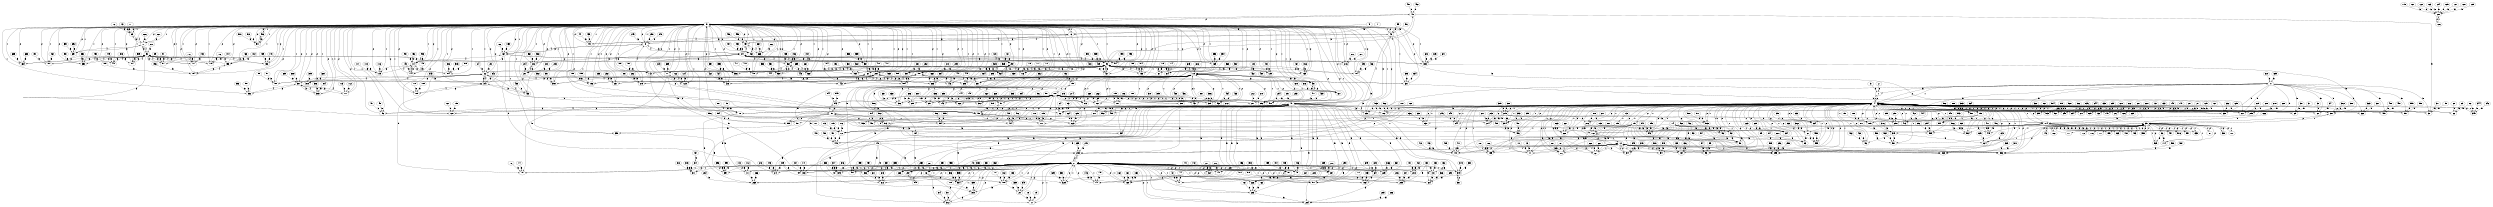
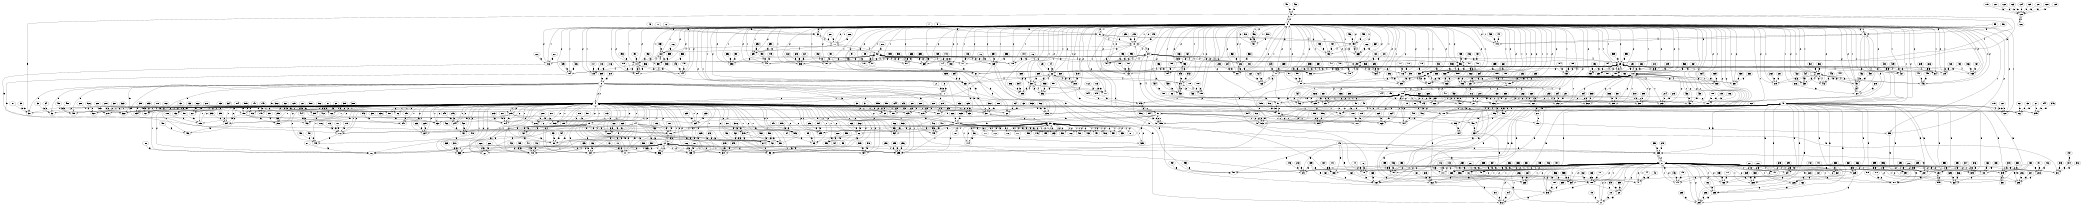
node "751": added
node "434": added
node "485": removed
node "801": label "801" -> "101"
